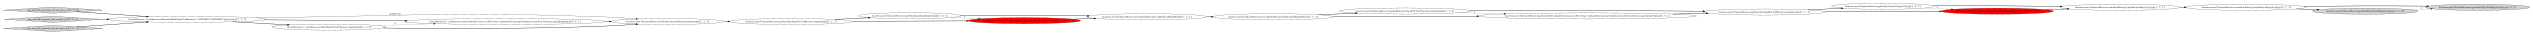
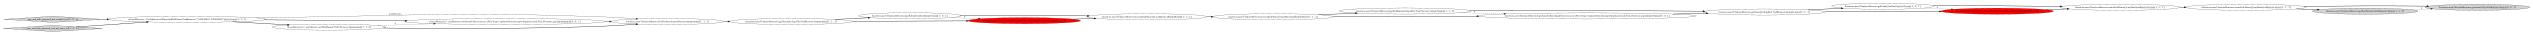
node "user_and_roles_preserved_and_real_name_set['0', '1', '0']": removed
